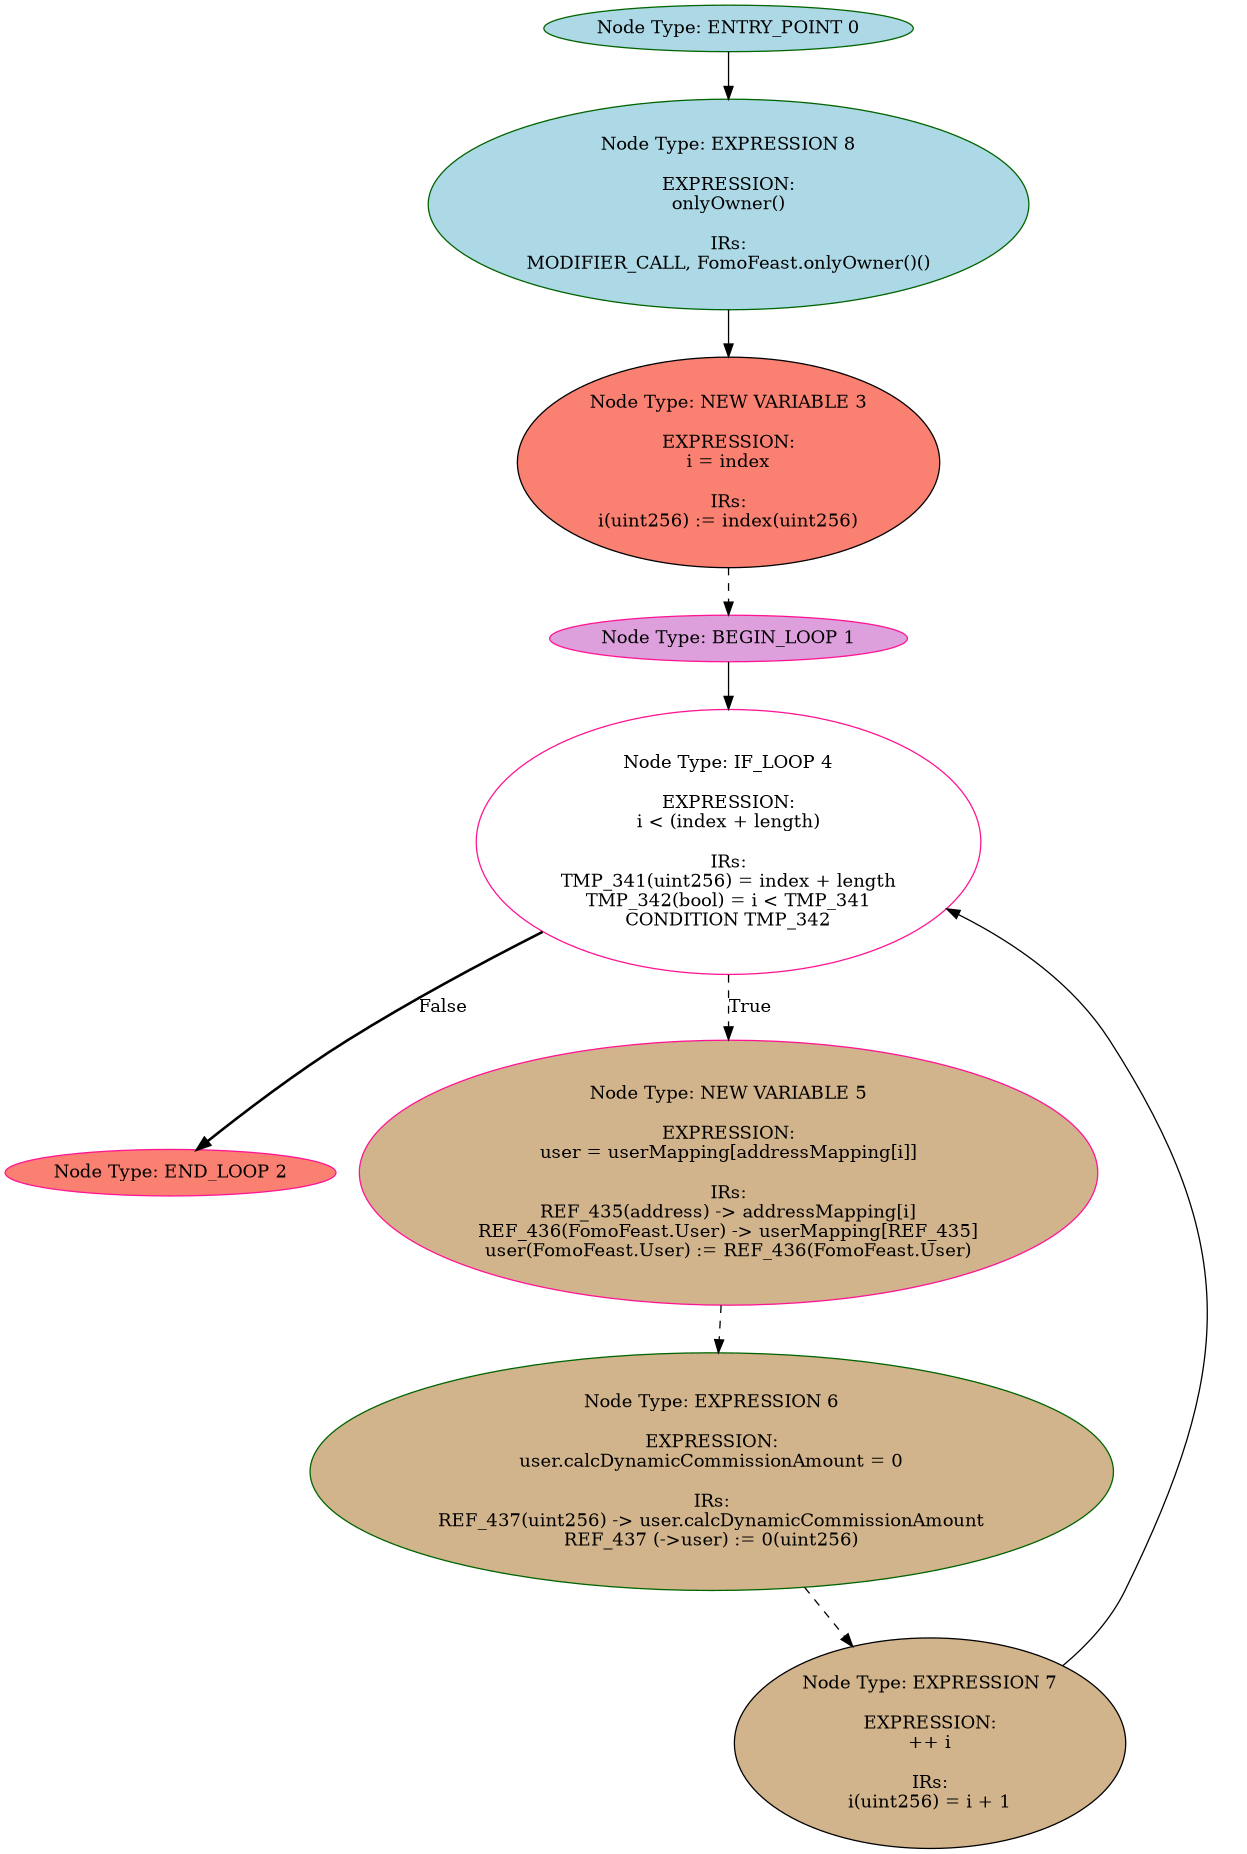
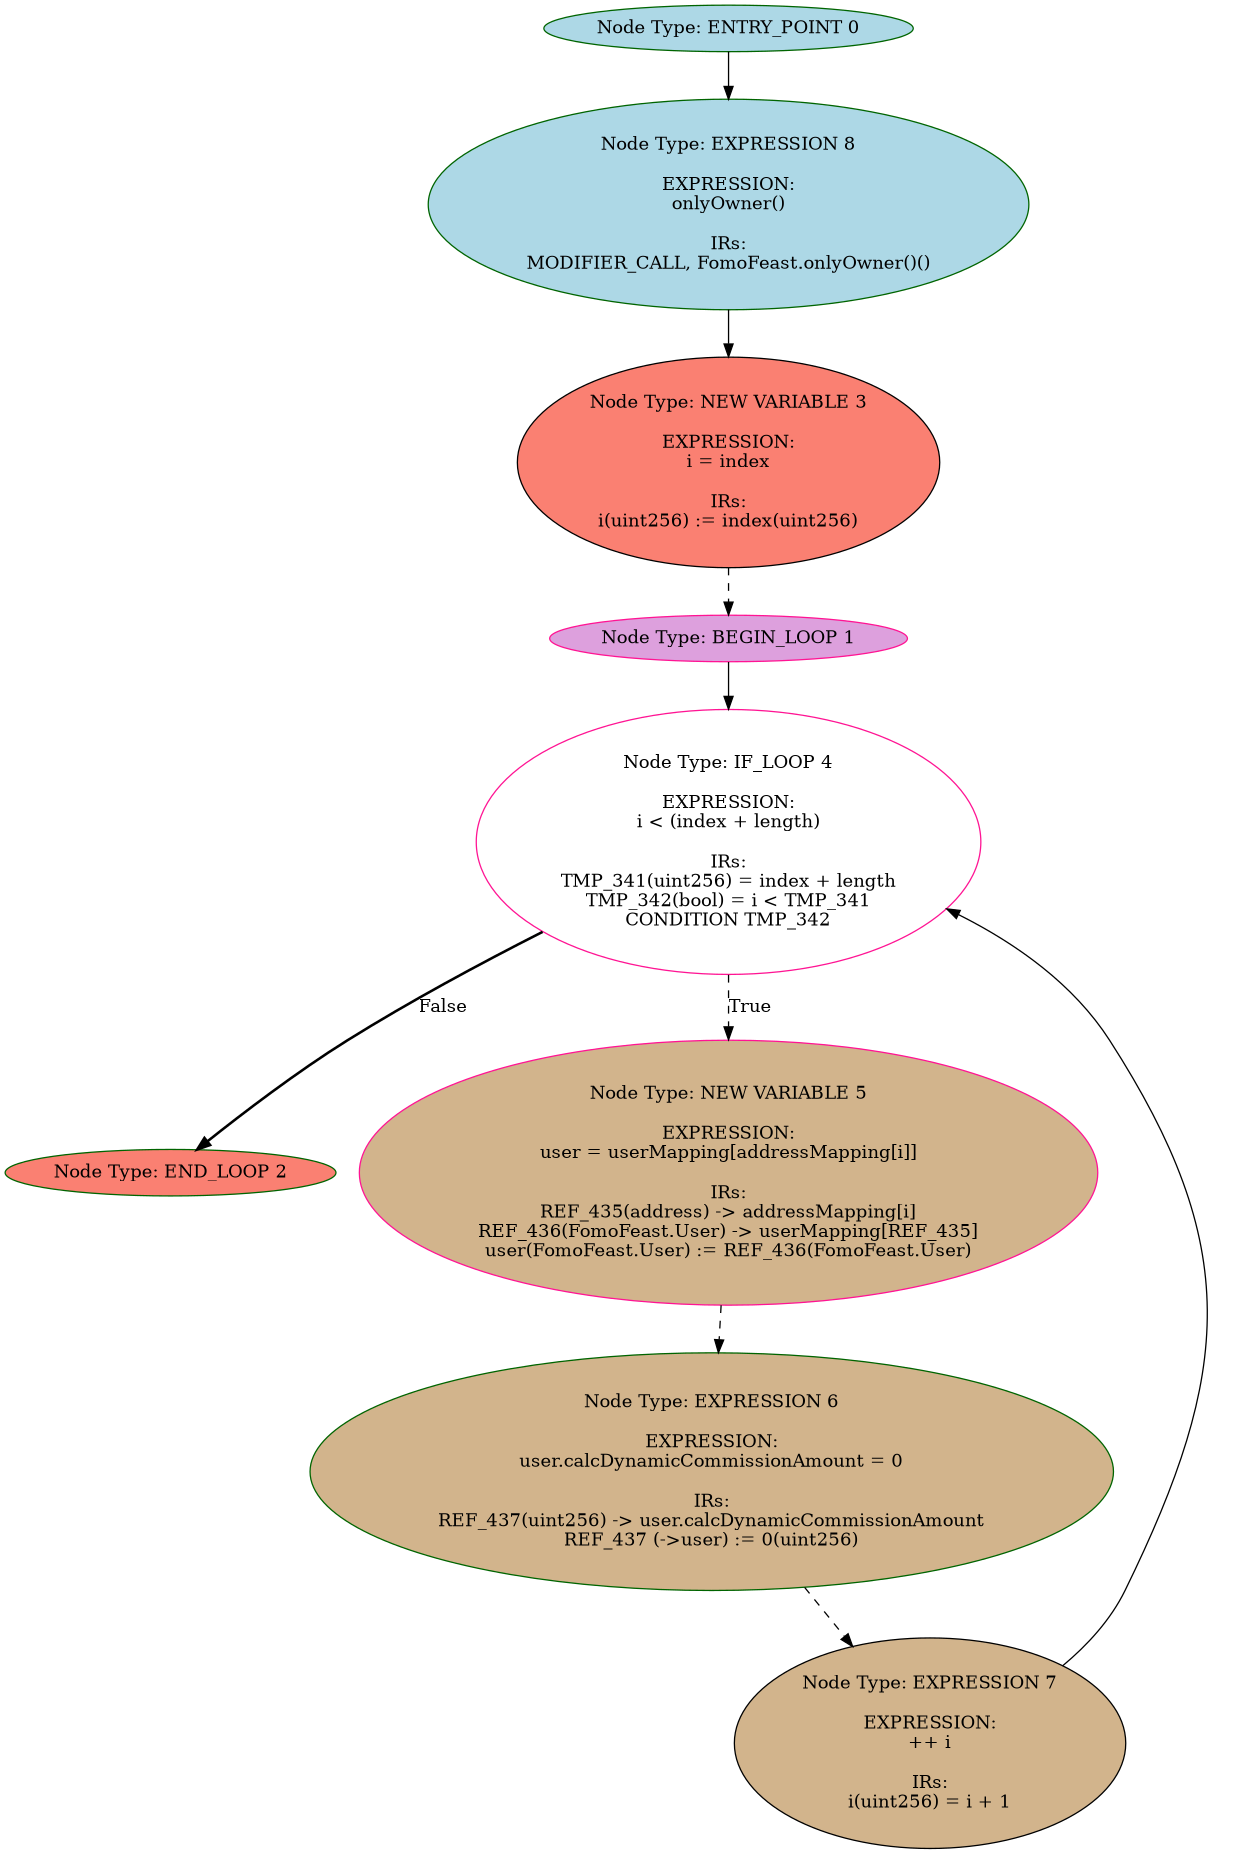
node "Node Type: END_LOOP 2": color deeppink -> darkgreen
